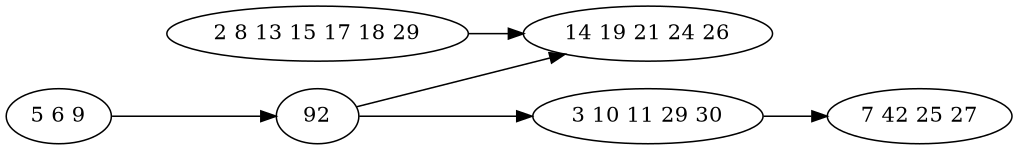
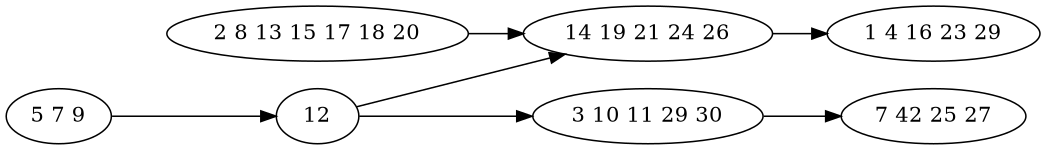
node "2 8 13 15 17 18 29": label "2 8 13 15 17 18 29" -> "2 8 13 15 17 18 20"
node "1 4 16 23 29": added
node "5 6 9": label "5 6 9" -> "5 7 9"
node "92": label "92" -> "12"
